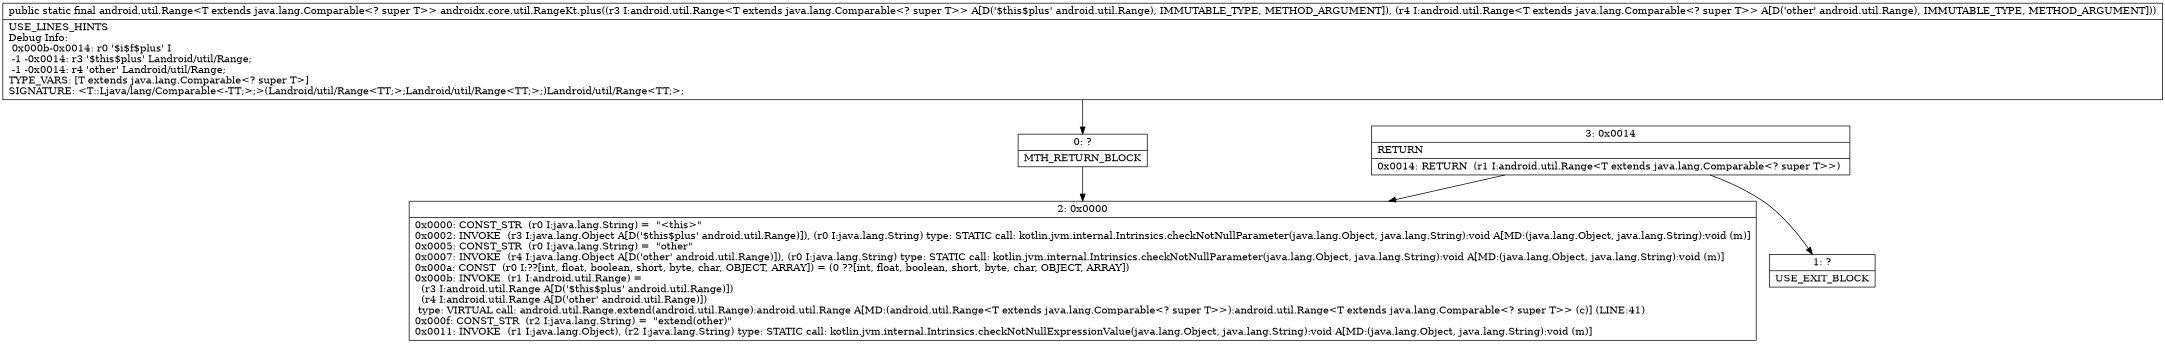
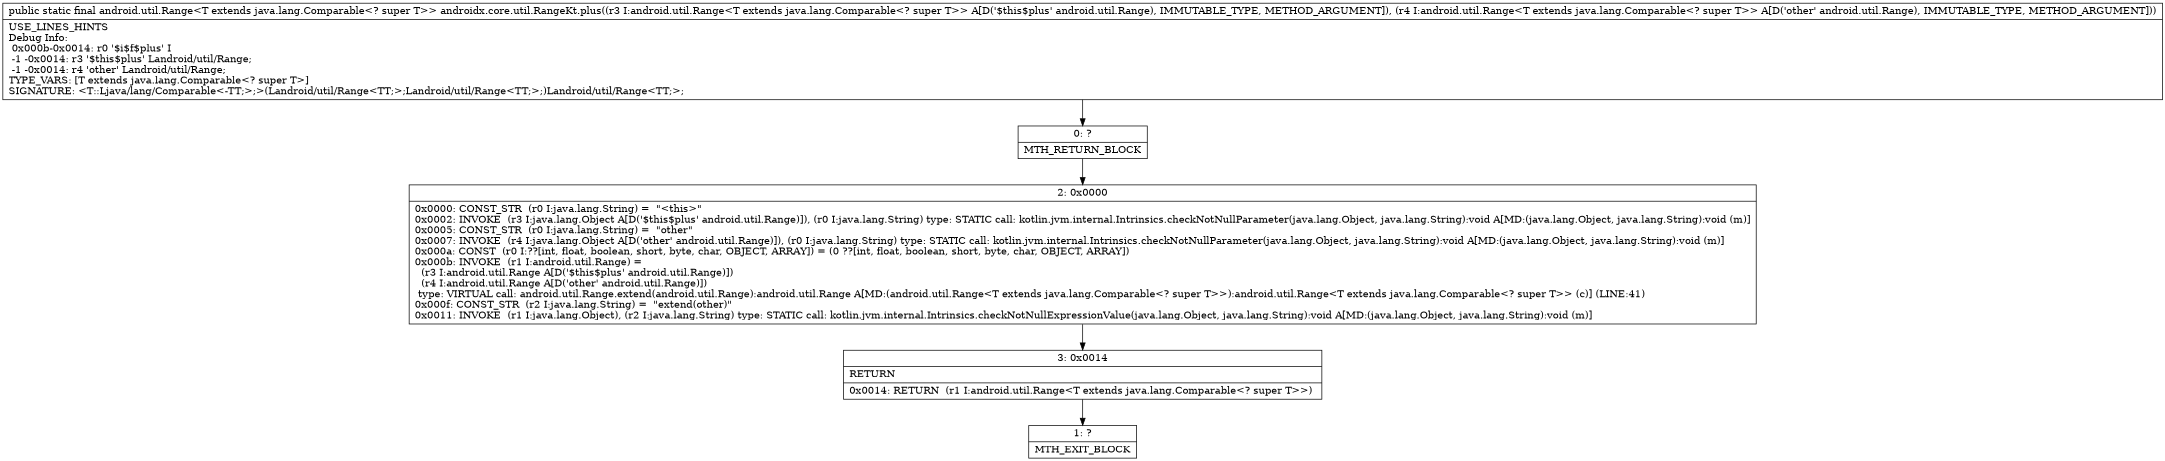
edge "3: 0x0014" -> "2: 0x0000": reversed
node "1: ?": text "USE_EXIT_BLOCK" -> "MTH_EXIT_BLOCK"
